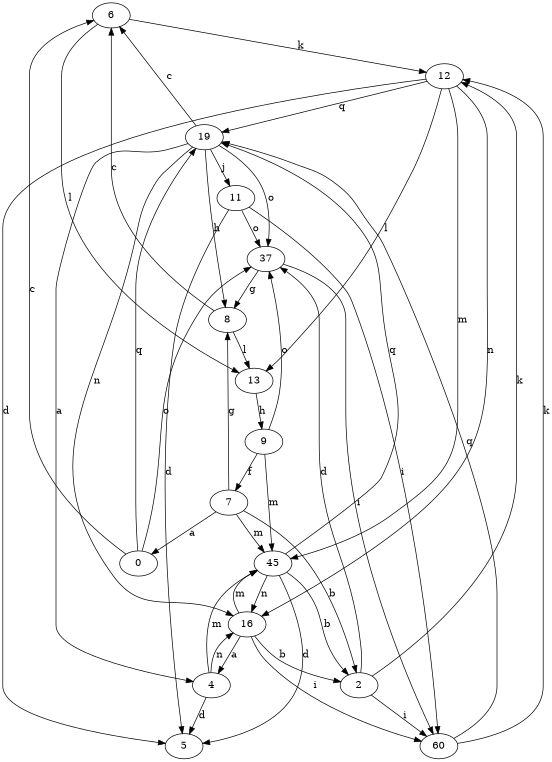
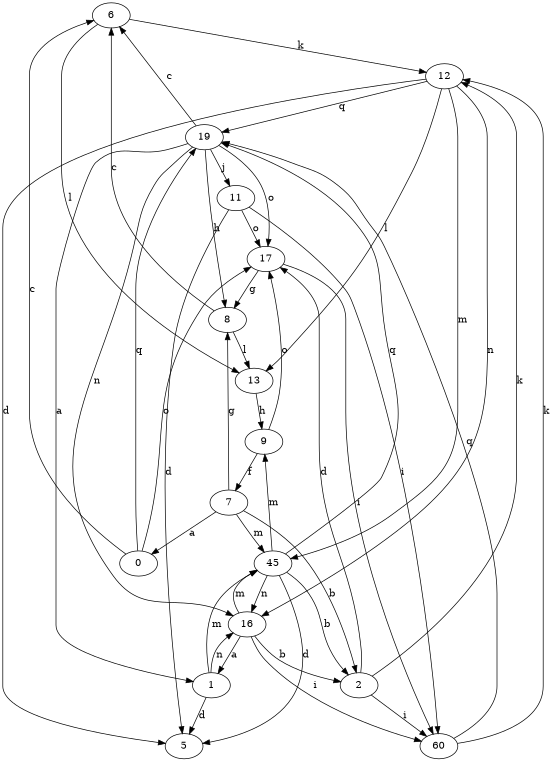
node "37": label "37" -> "17"
edge "9" -> "45": reversed
node "4": label "4" -> "1"
